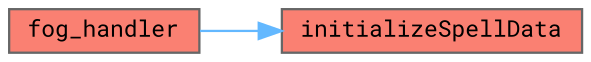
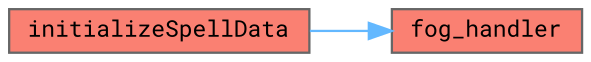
edge "fog_handler" -> "initializeSpellData": reversed
